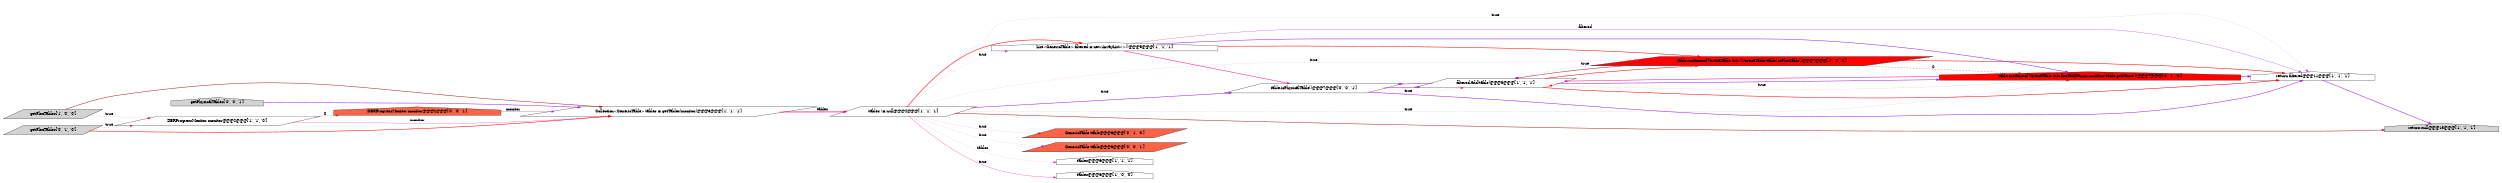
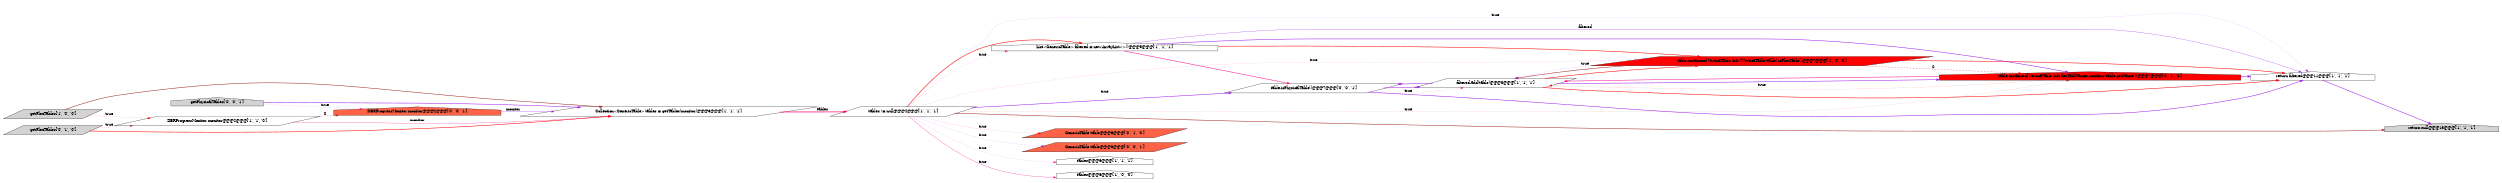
edge "getPhysicalTables['0', '0', '1']" -> "DBRProgressMonitor monitor@@@2@@@['0', '0', '1']": added, label "true"
edge "tables != null@@@4@@@['1', '1', '1']" -> "tables@@@6@@@['1', '1', '1']": label "tables" -> "true"
